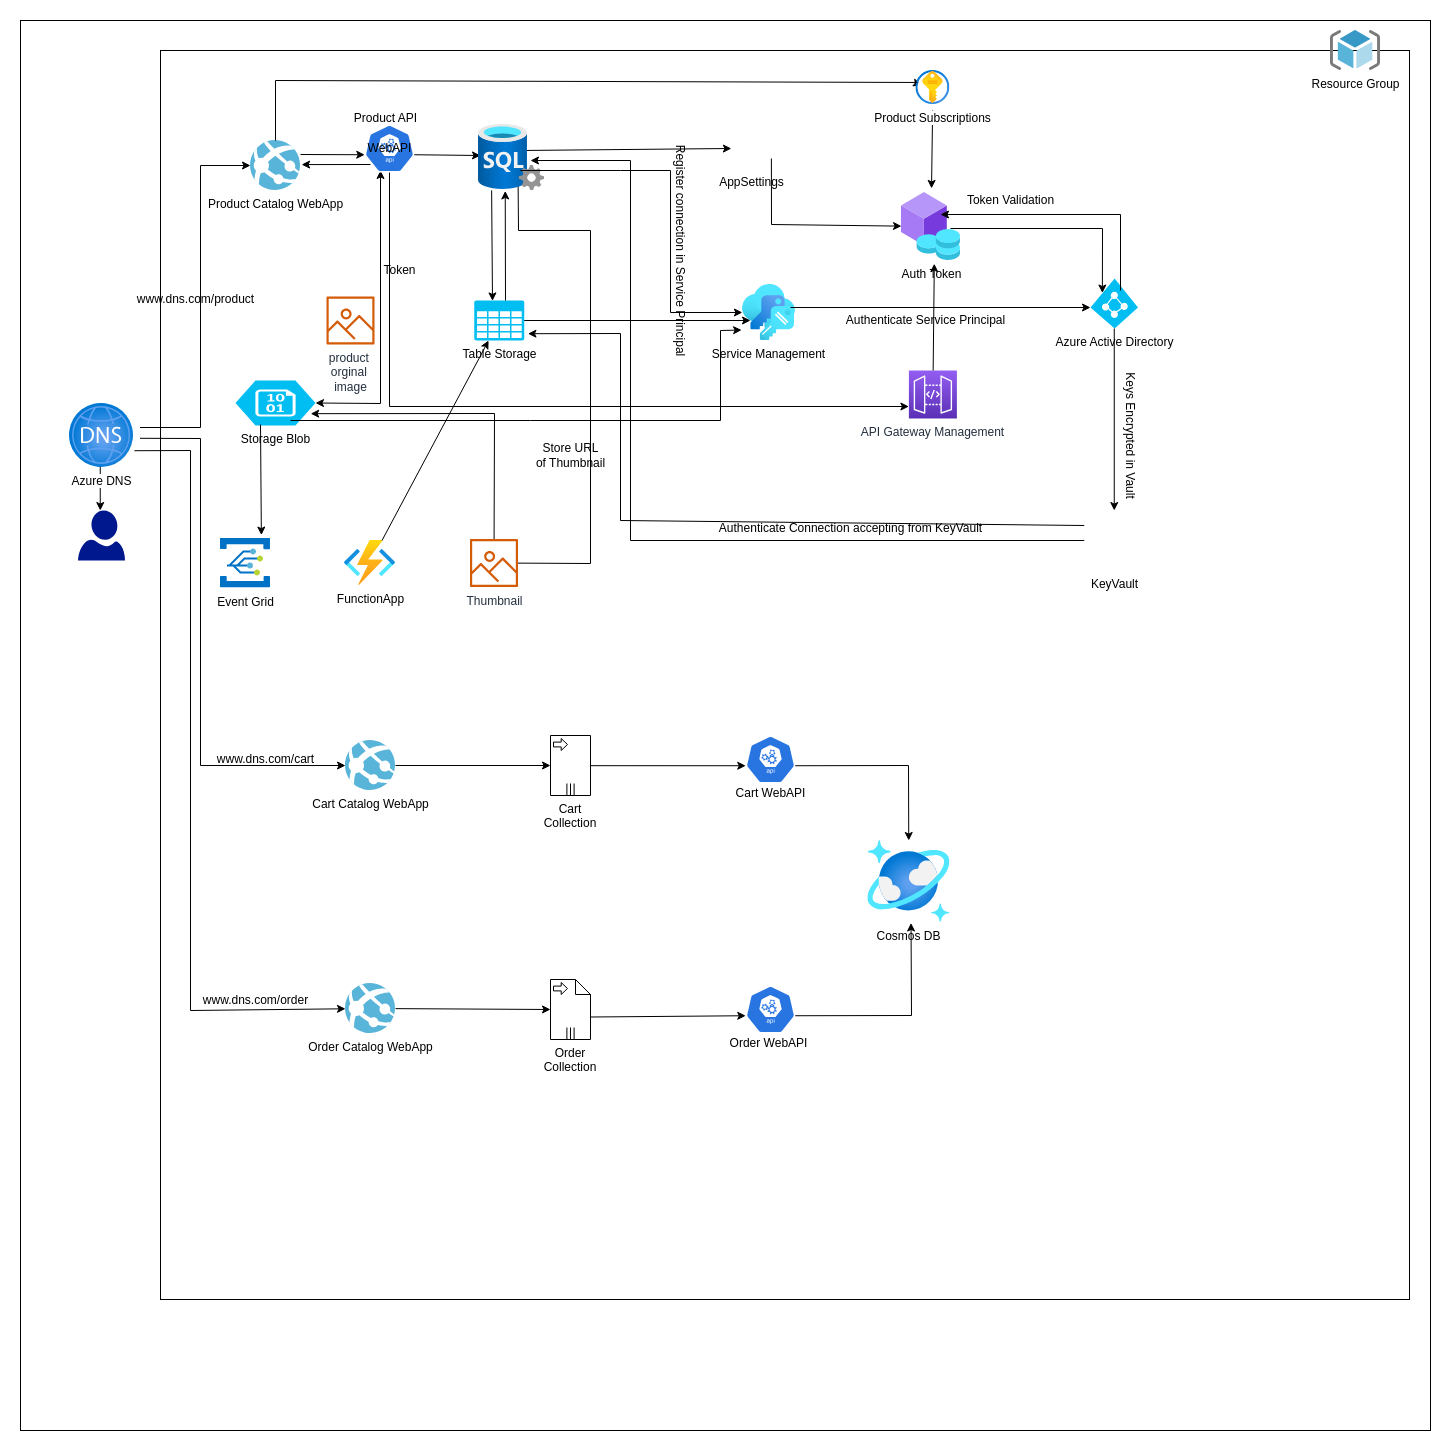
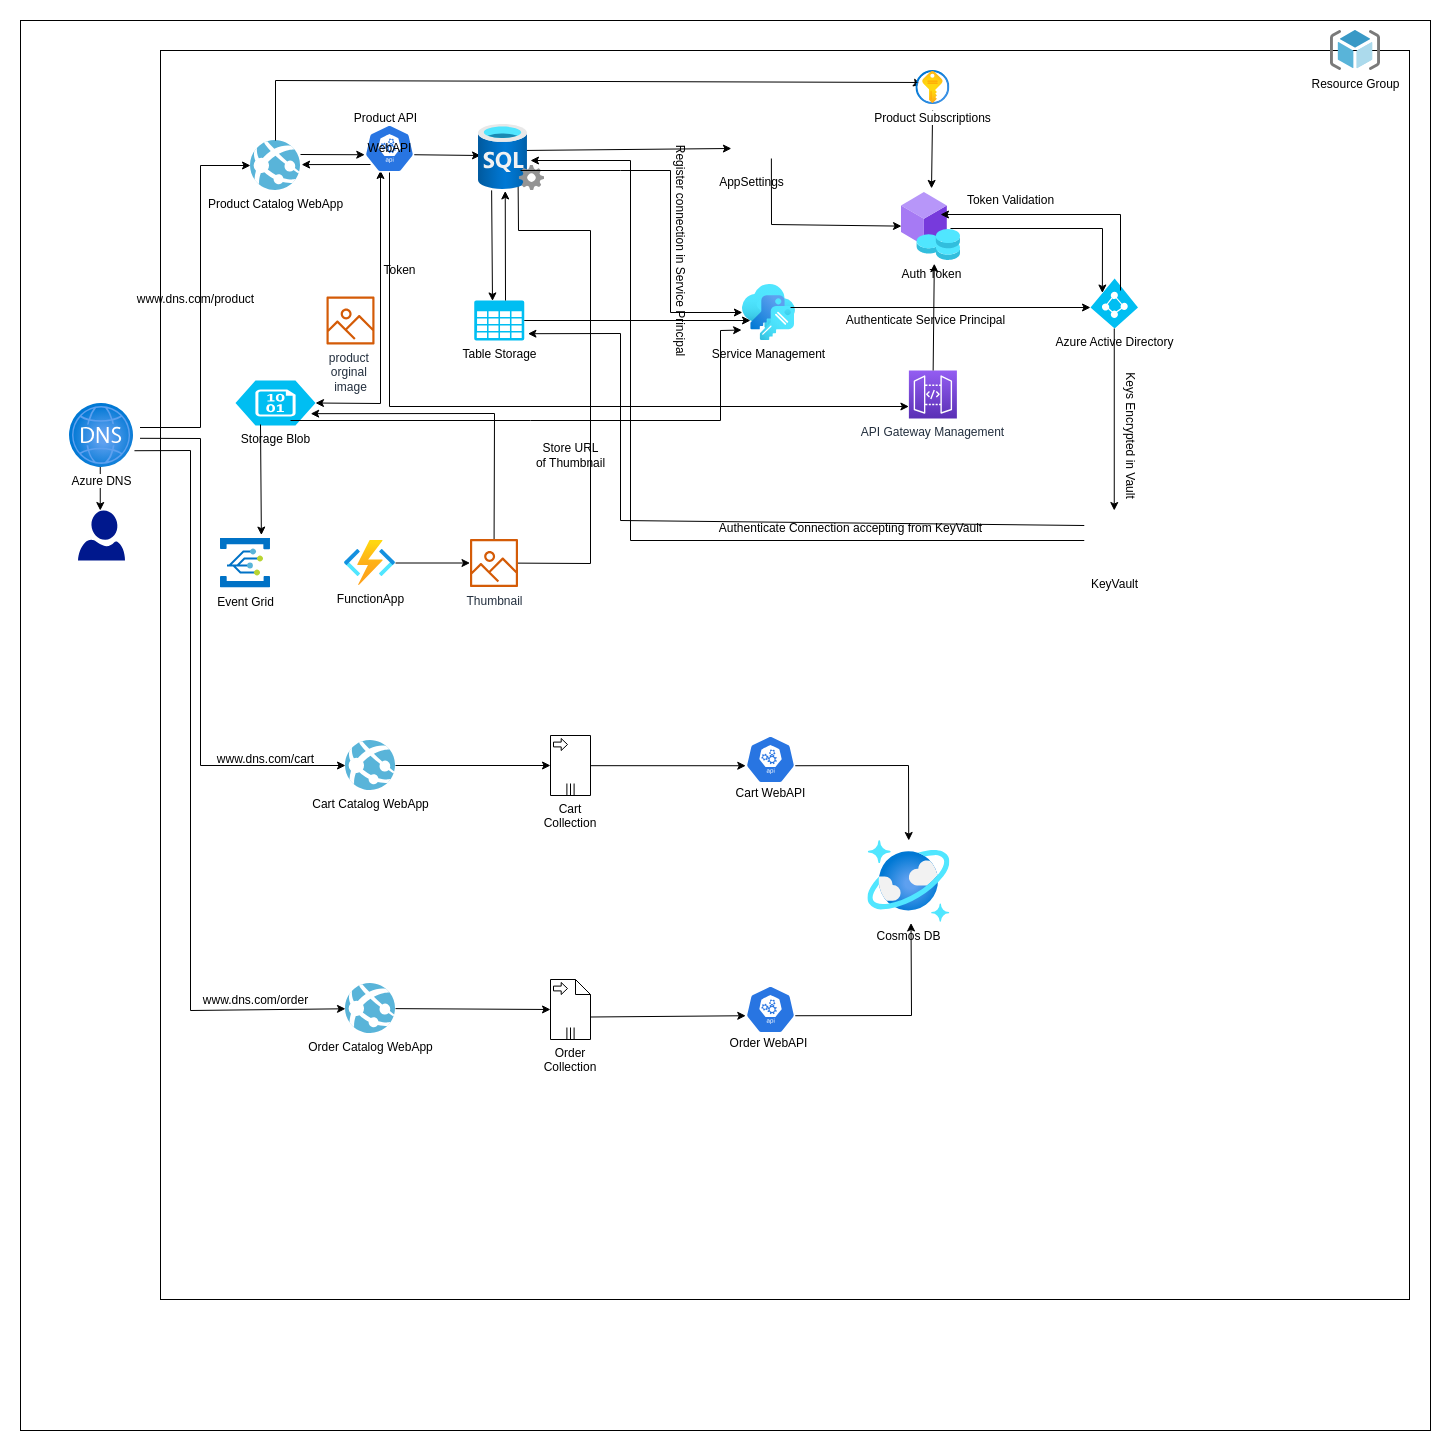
edge "FunctionApp" -> "Table Storage": now "FunctionApp" -> "Thumbnail"
